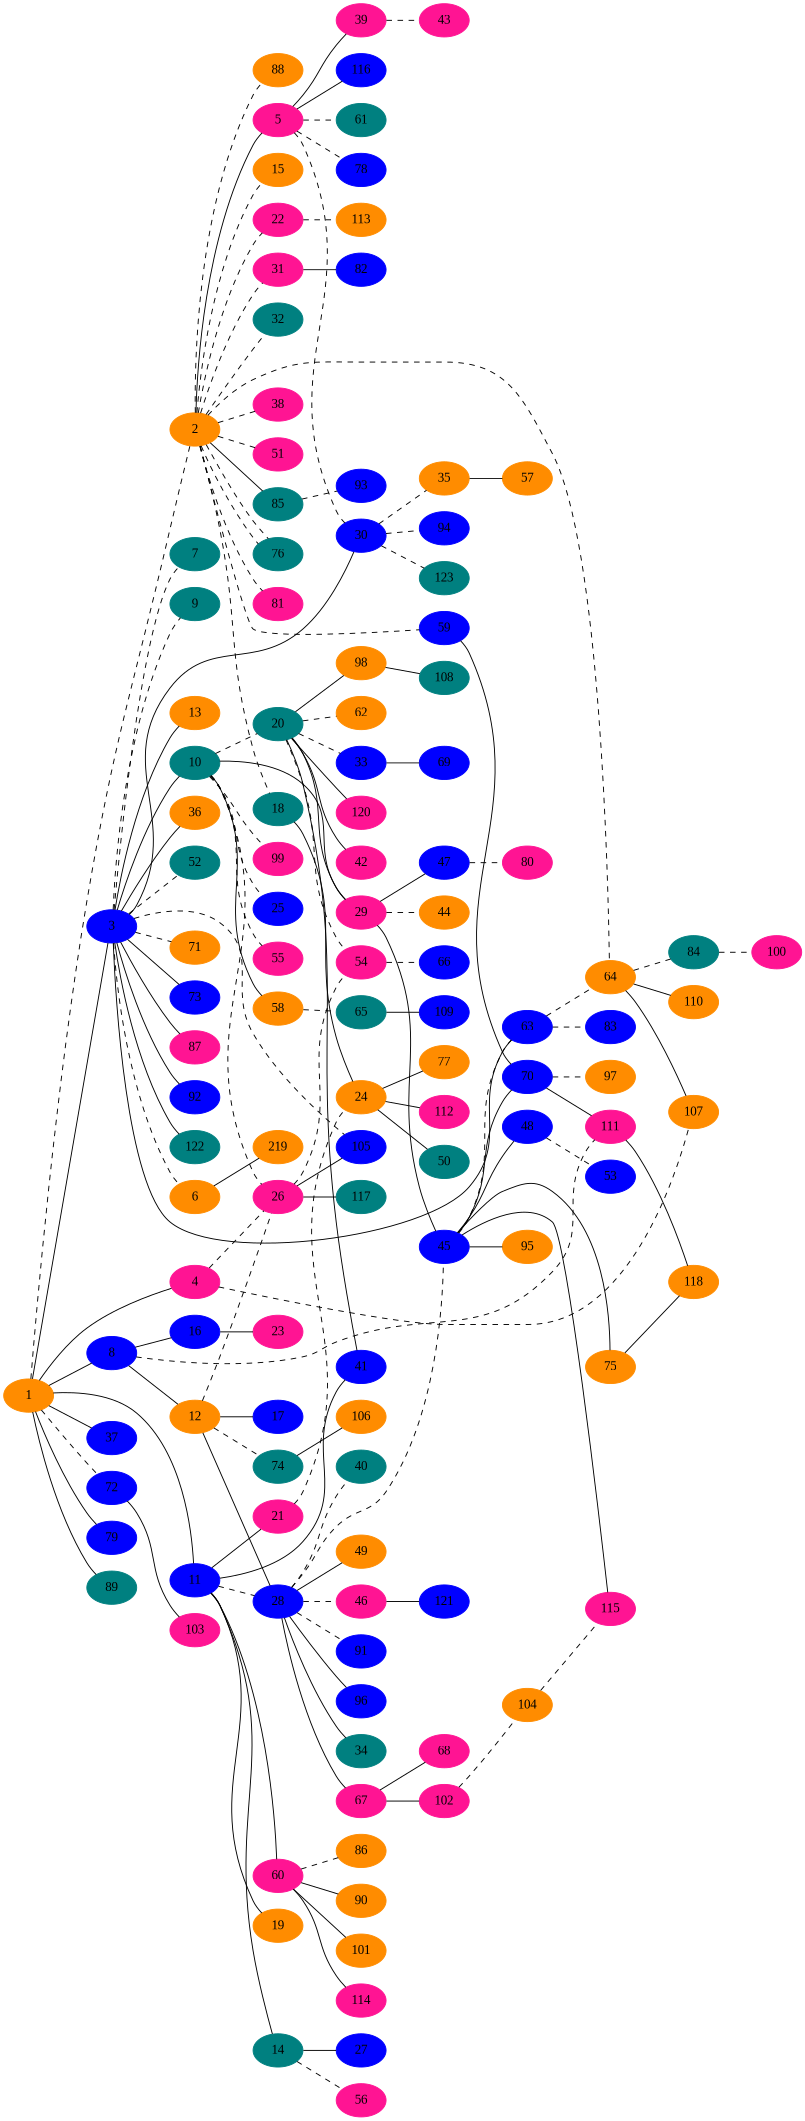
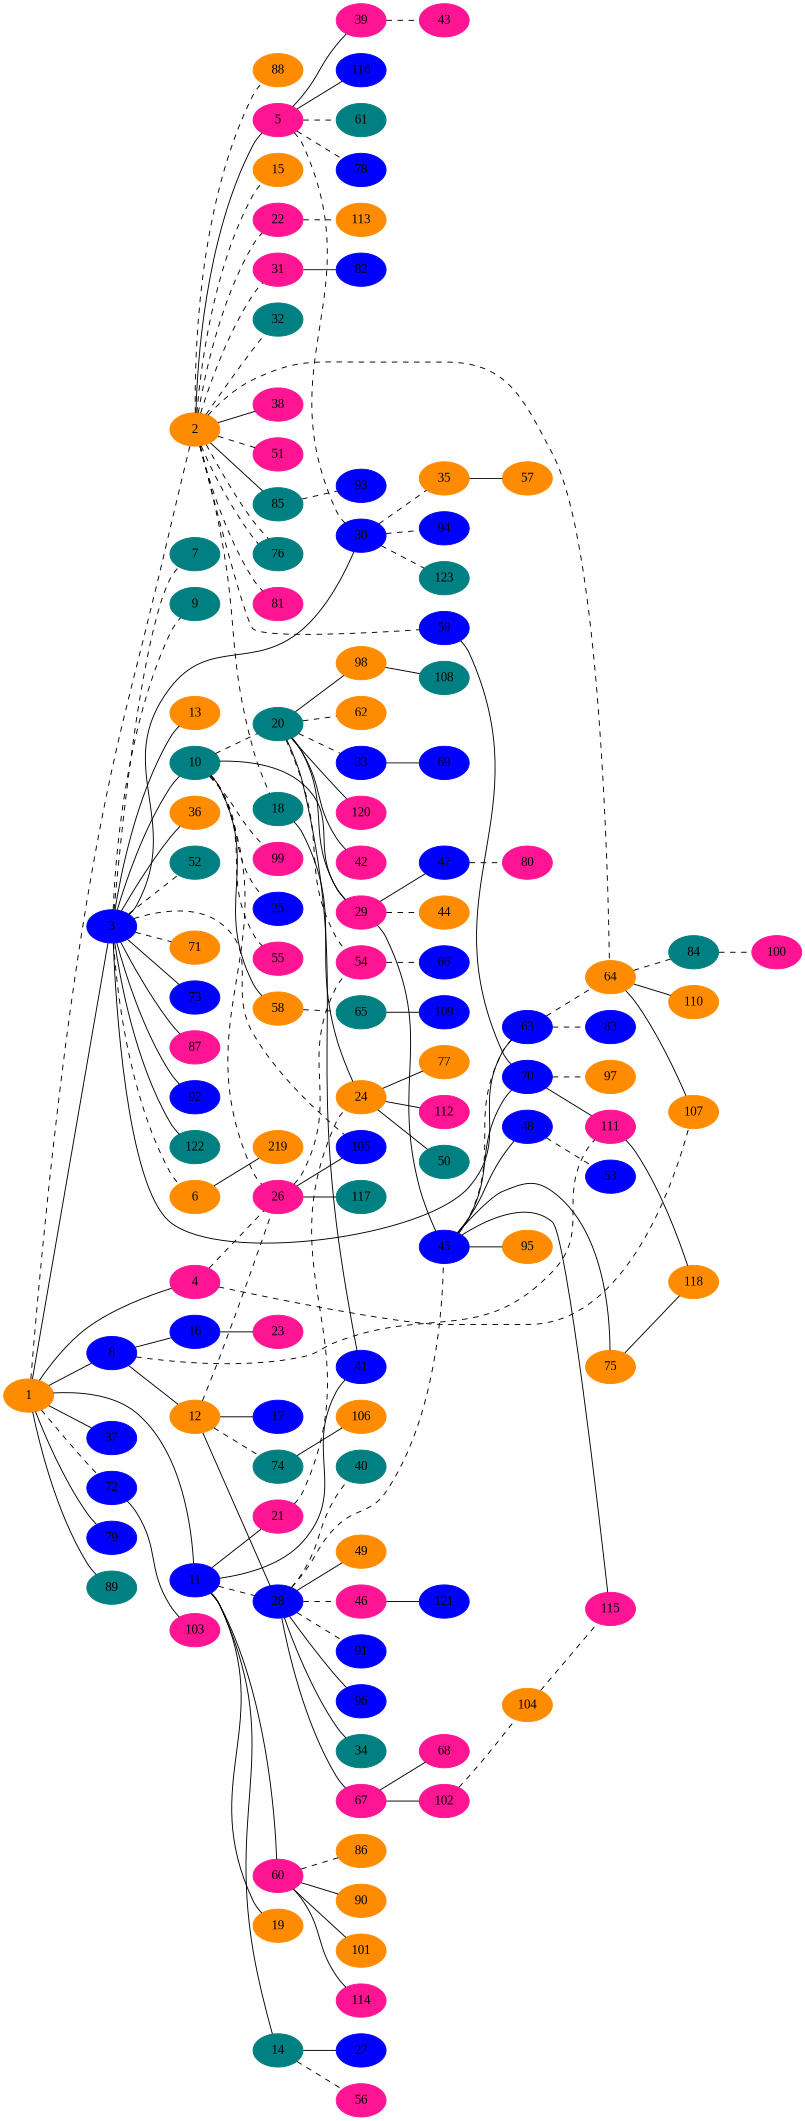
edge "38" -- "2": style dashed -> solid
